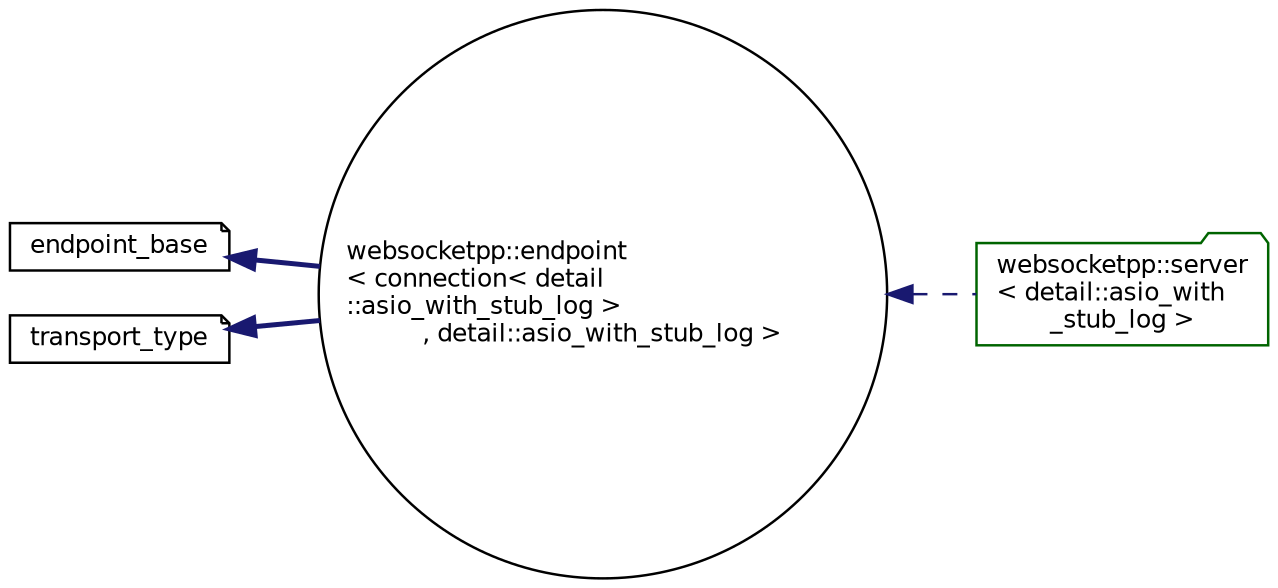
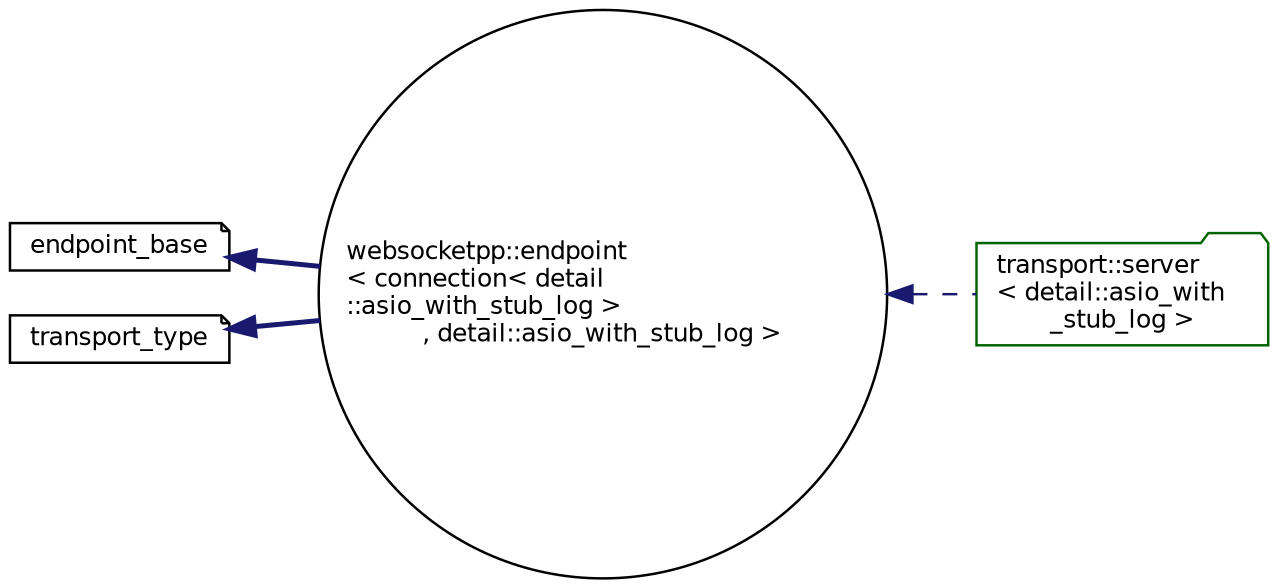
node "websocketpp::server < detail::asio_with _stub_log >": label "websocketpp::server < detail::asio_with _stub_log >" -> "transport::server < detail::asio_with _stub_log >"
